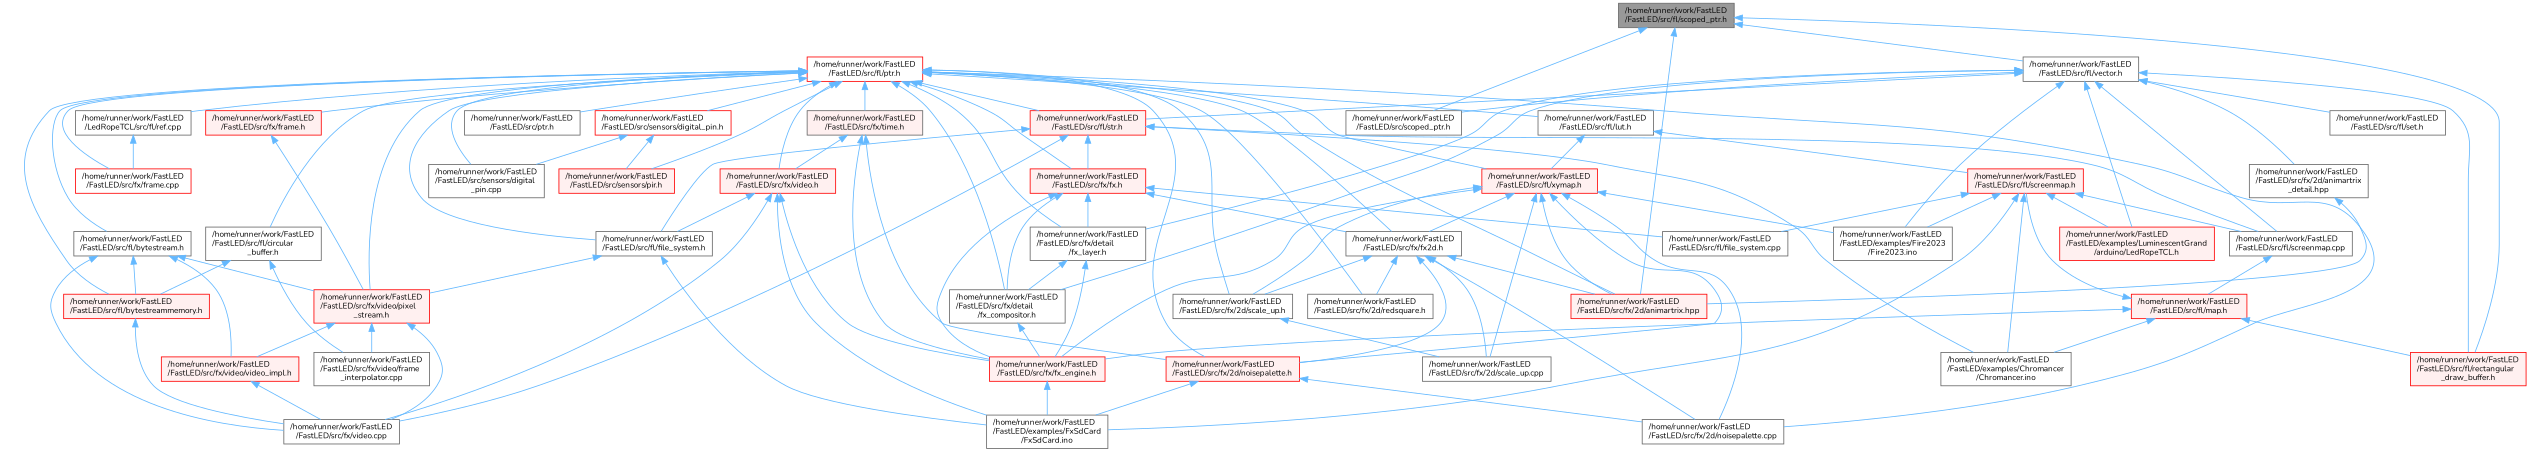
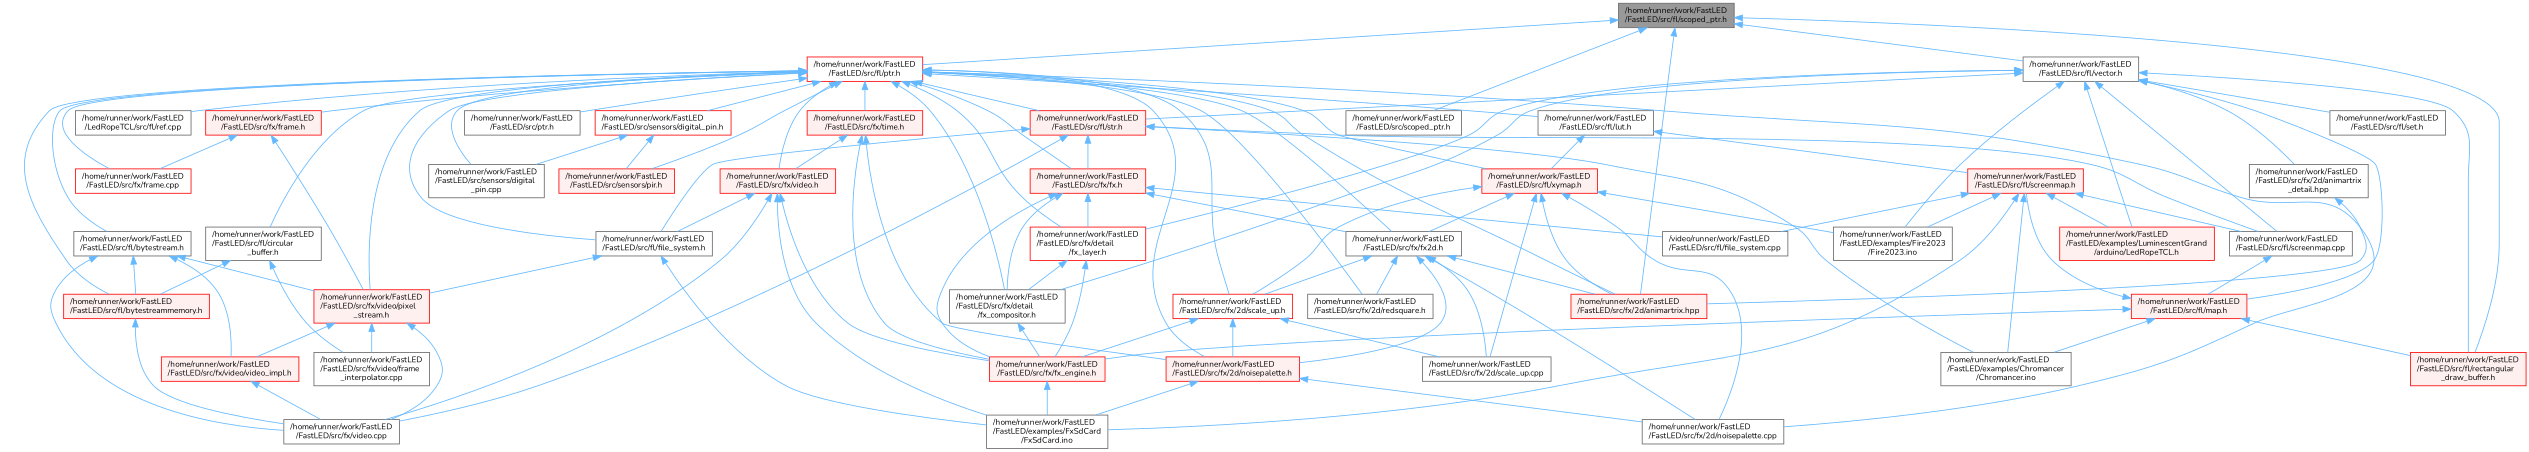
edge "/home/runner/work/FastLED /FastLED/src/fl/ptr.h" -> "/home/runner/work/FastLED /FastLED/src/fl/scoped_ptr.h": added
edge "/home/runner/work/FastLED /FastLED/src/scoped_ptr.h" -> "/home/runner/work/FastLED /FastLED/src/fl/vector.h": now "/home/runner/work/FastLED /FastLED/src/fl/map.h" -> "/home/runner/work/FastLED /FastLED/src/fl/vector.h"
node "/home/runner/work/FastLED /FastLED/src/fx/time.h": color grey40 -> red
edge "/home/runner/work/FastLED /FastLED/src/fx/frame.cpp" -> "/home/runner/work/FastLED /LedRopeTCL/src/fl/ref.cpp": now "/home/runner/work/FastLED /FastLED/src/fx/frame.cpp" -> "/home/runner/work/FastLED /FastLED/src/fx/frame.h"
node "/home/runner/work/FastLED /FastLED/src/fx/detail /fx_layer.h": color grey40 -> red
node "/home/runner/work/FastLED /FastLED/src/fl/file_system.cpp": label "/home/runner/work/FastLED /FastLED/src/fl/file_system.cpp" -> "/video/runner/work/FastLED /FastLED/src/fl/file_system.cpp"
edge "/home/runner/work/FastLED /FastLED/src/fx/fx_engine.h" -> "/home/runner/work/FastLED /FastLED/src/fl/xymap.h": now "/home/runner/work/FastLED /FastLED/src/fx/fx_engine.h" -> "/home/runner/work/FastLED /FastLED/src/fx/2d/scale_up.h"
node "/home/runner/work/FastLED /FastLED/src/fx/2d/scale_up.h": color grey40 -> red
edge "/home/runner/work/FastLED /FastLED/src/fx/2d/noisepalette.h" -> "/home/runner/work/FastLED /FastLED/src/fl/xymap.h": now "/home/runner/work/FastLED /FastLED/src/fx/2d/noisepalette.h" -> "/home/runner/work/FastLED /FastLED/src/fx/2d/scale_up.h"
